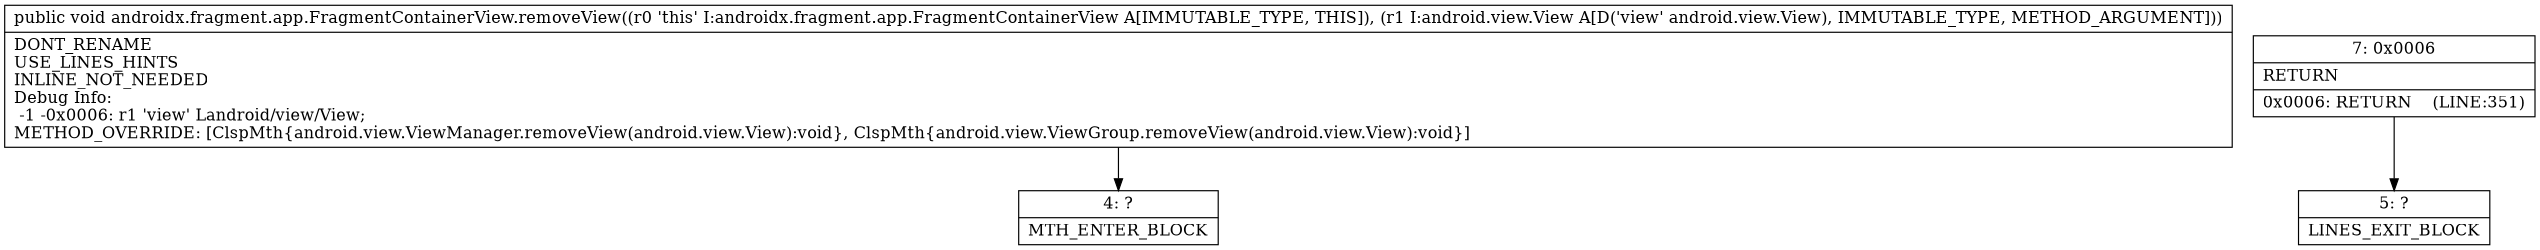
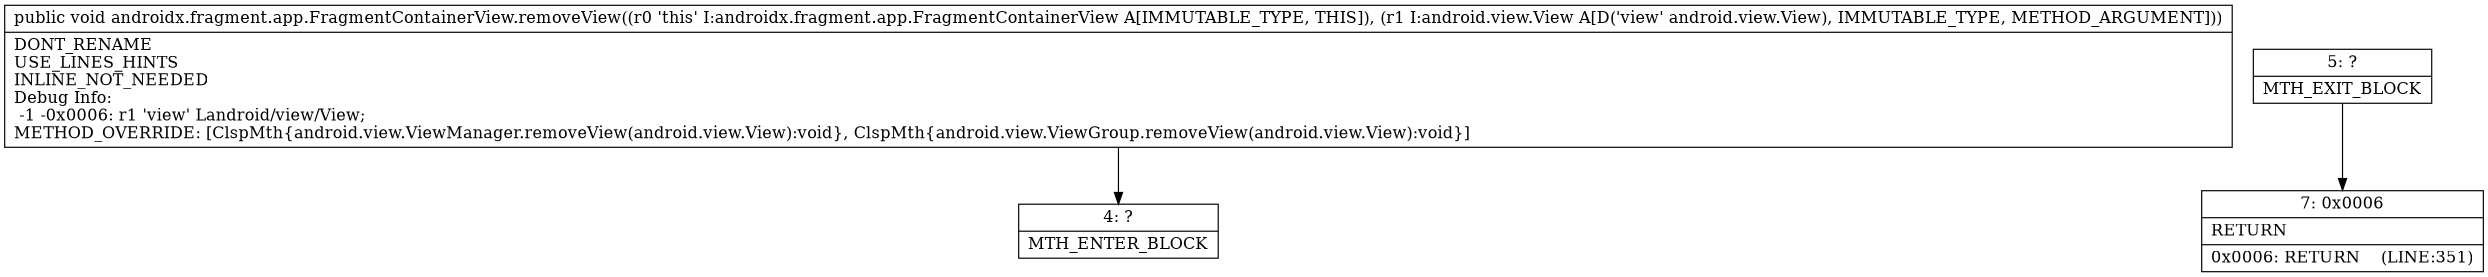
edge "7: 0x0006" -> "5: ?": reversed
node "5: ?": text "LINES_EXIT_BLOCK" -> "MTH_EXIT_BLOCK"
